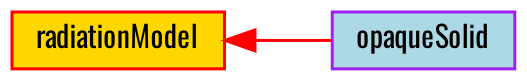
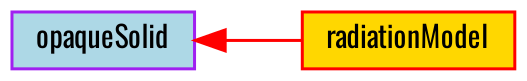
edge "opaqueSolid" -> "radiationModel": reversed
